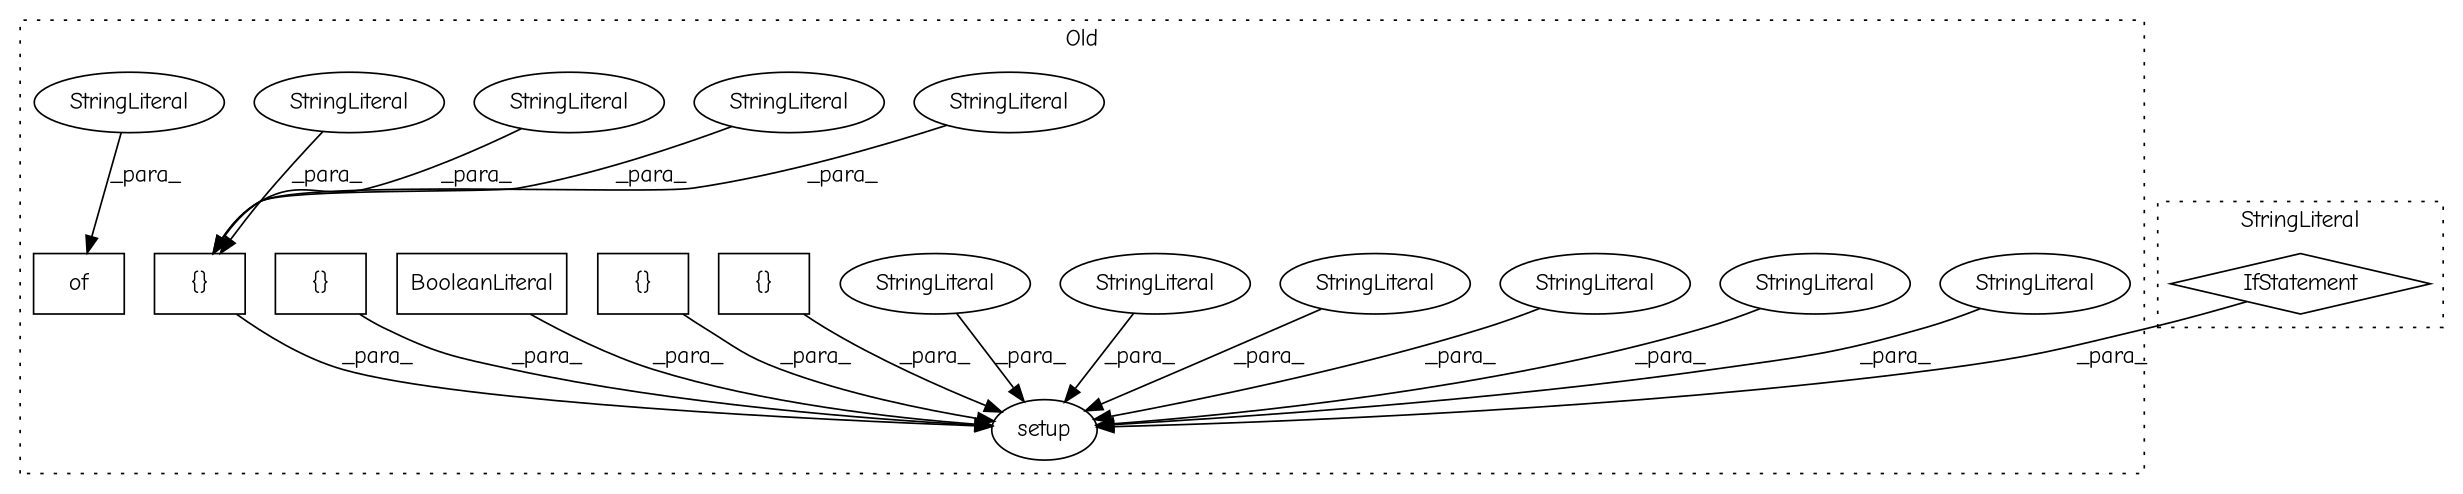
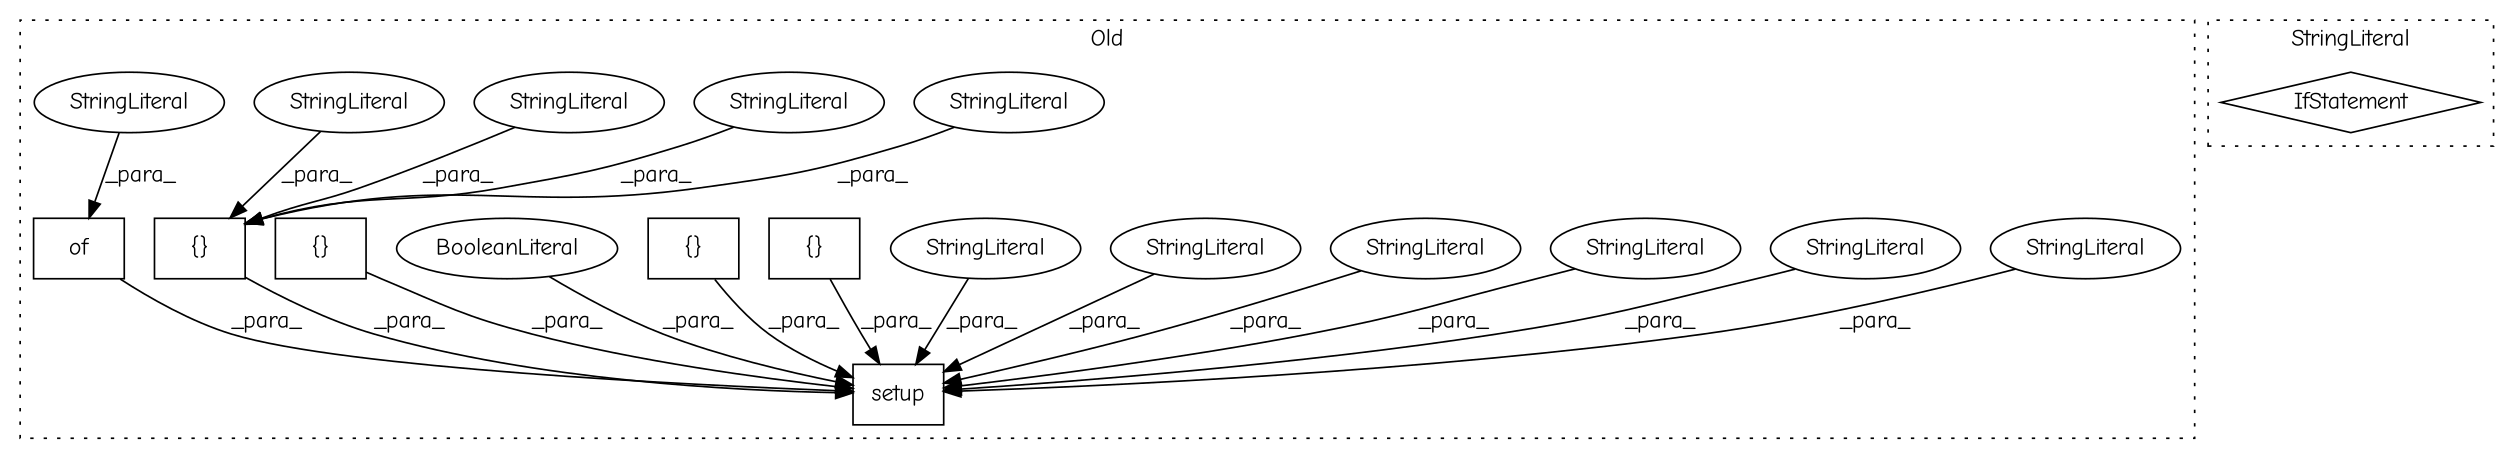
node "BooleanLiteral": shape box -> ellipse
edge "IfStatement" -> "setup": now "of" -> "setup"
node "setup": shape ellipse -> box
